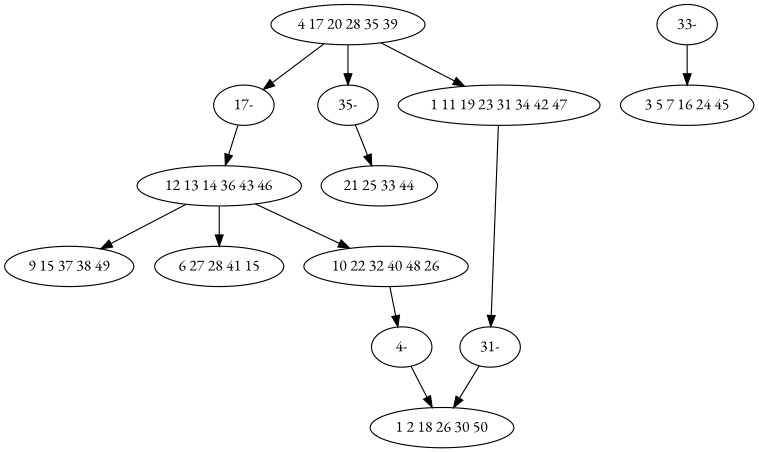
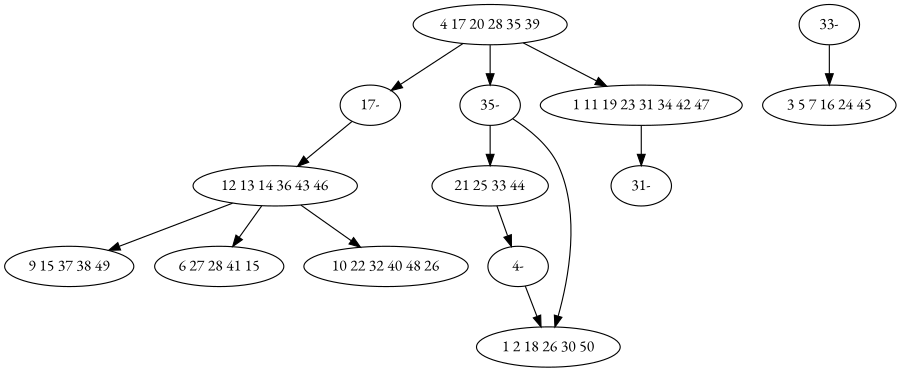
edge "10 22 32 40 48 26" -> "4-": now "21 25 33 44" -> "4-"
edge "31-" -> "1 2 18 26 30 50": now "35-" -> "1 2 18 26 30 50"
